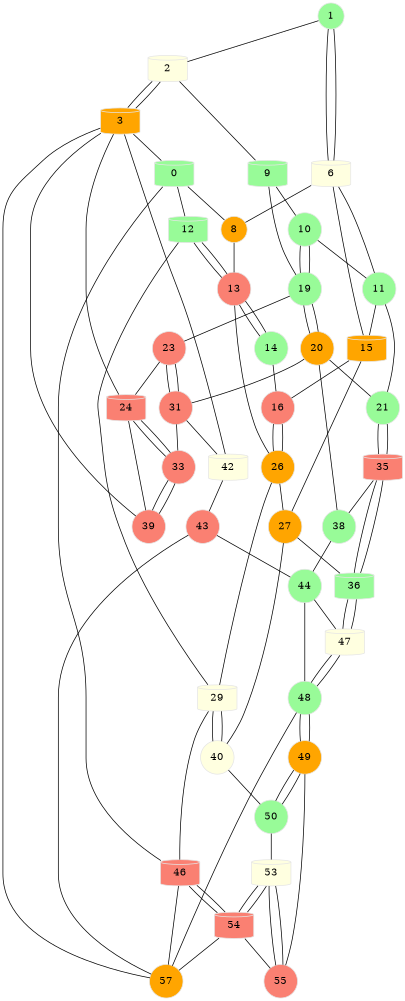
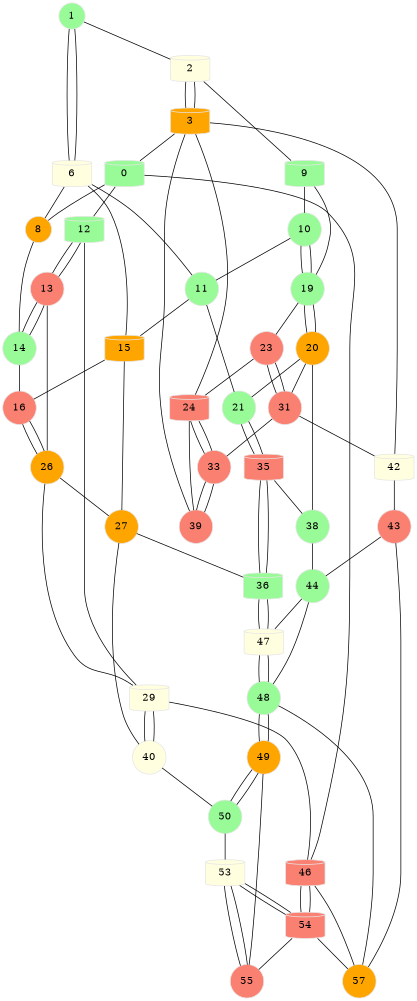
edge "8" -- "13": now "8" -- "14"
edge "3" -- "57": removed
